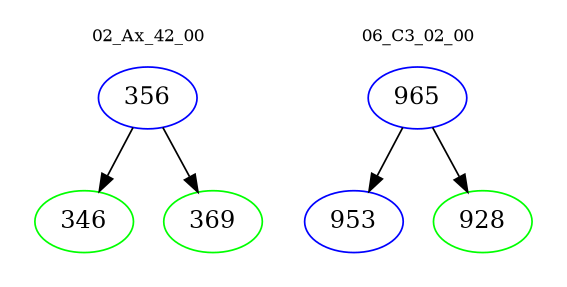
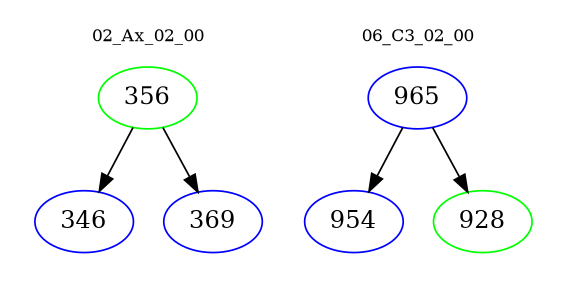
cluster "02_Ax_42_00": label "02_Ax_42_00" -> "02_Ax_02_00"
node "356": color blue -> green
node "346": color green -> blue
node "369": color green -> blue
node "953": label "953" -> "954"
